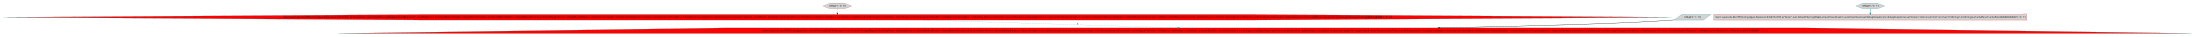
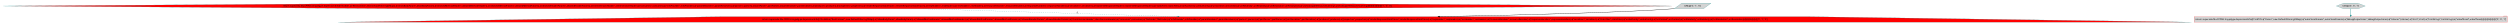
node "toMap['1', '0', '0']": removed
